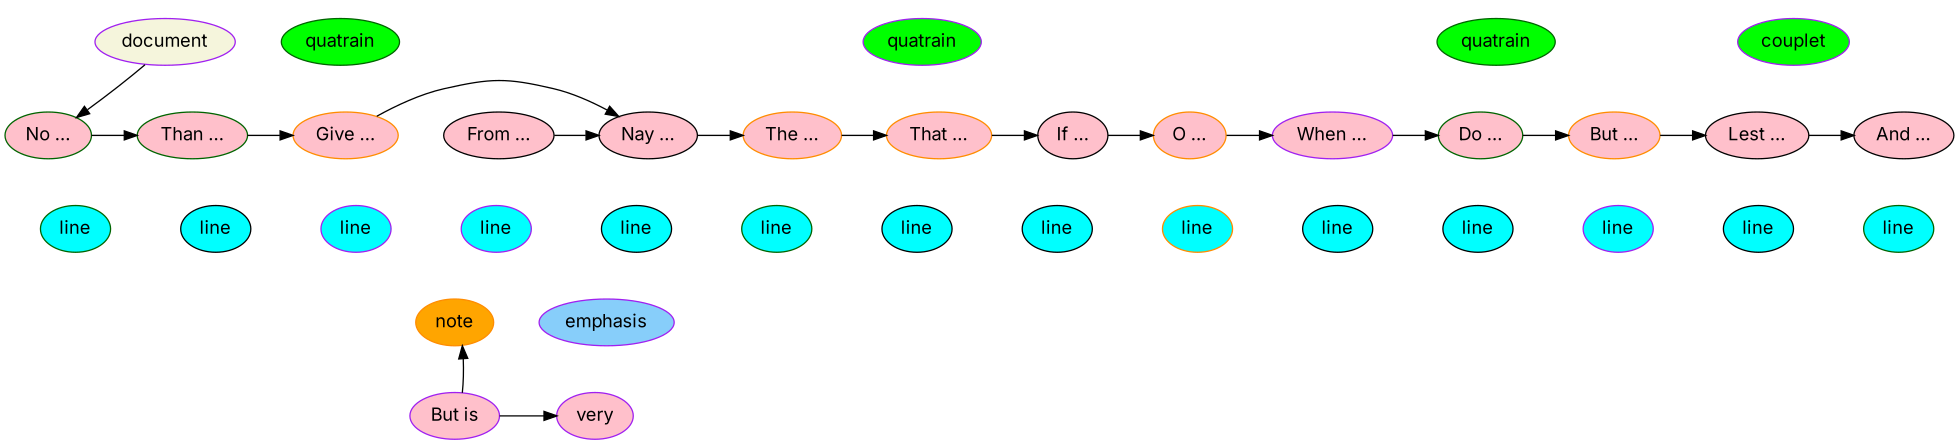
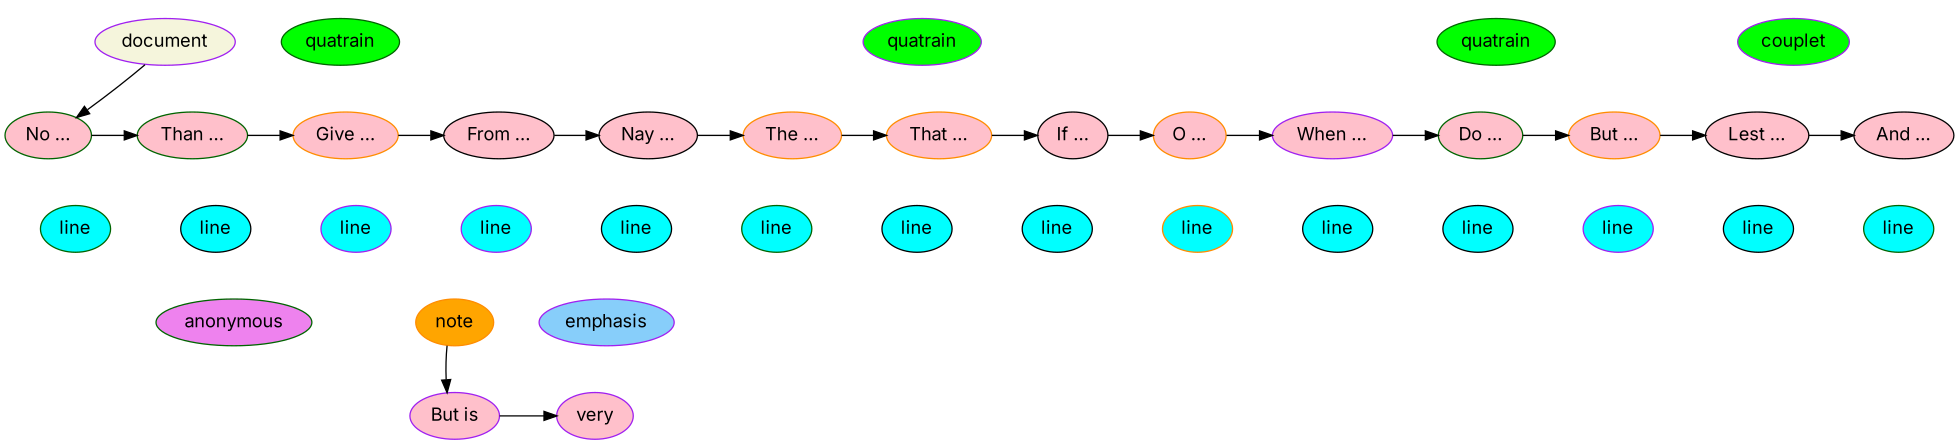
edge "Give …" -> "Nay …": now "Give …" -> "From …"
node "anonymous": added
edge "But is" -> "note": reversed
